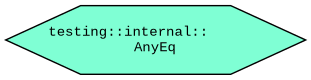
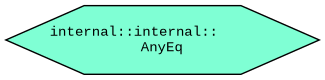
node "testing::internal:: AnyEq": label "testing::internal:: AnyEq" -> "internal::internal:: AnyEq"
